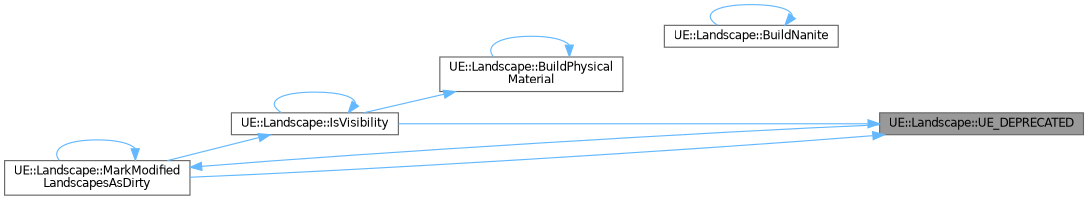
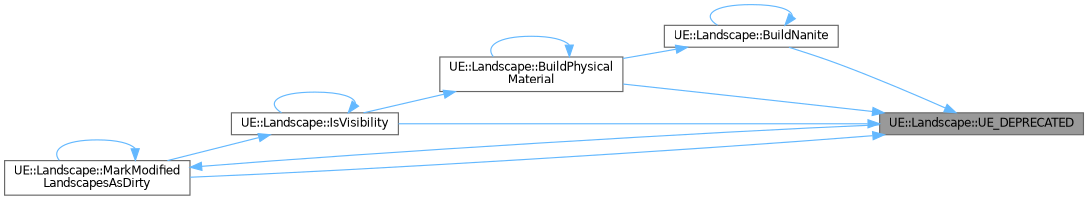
edge "UE::Landscape::BuildPhysical Material" -> "UE::Landscape::BuildNanite": added
edge "UE::Landscape::BuildNanite" -> "UE::Landscape::UE_DEPRECATED": added
edge "UE::Landscape::BuildPhysical Material" -> "UE::Landscape::UE_DEPRECATED": added
